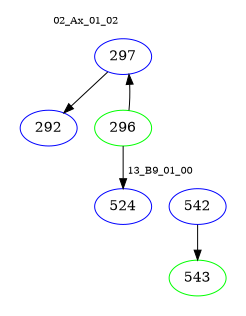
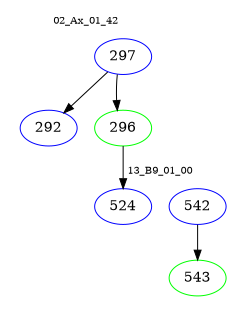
cluster "02_Ax_01_02": label "02_Ax_01_02" -> "02_Ax_01_42"
edge "296" -> "297": reversed
